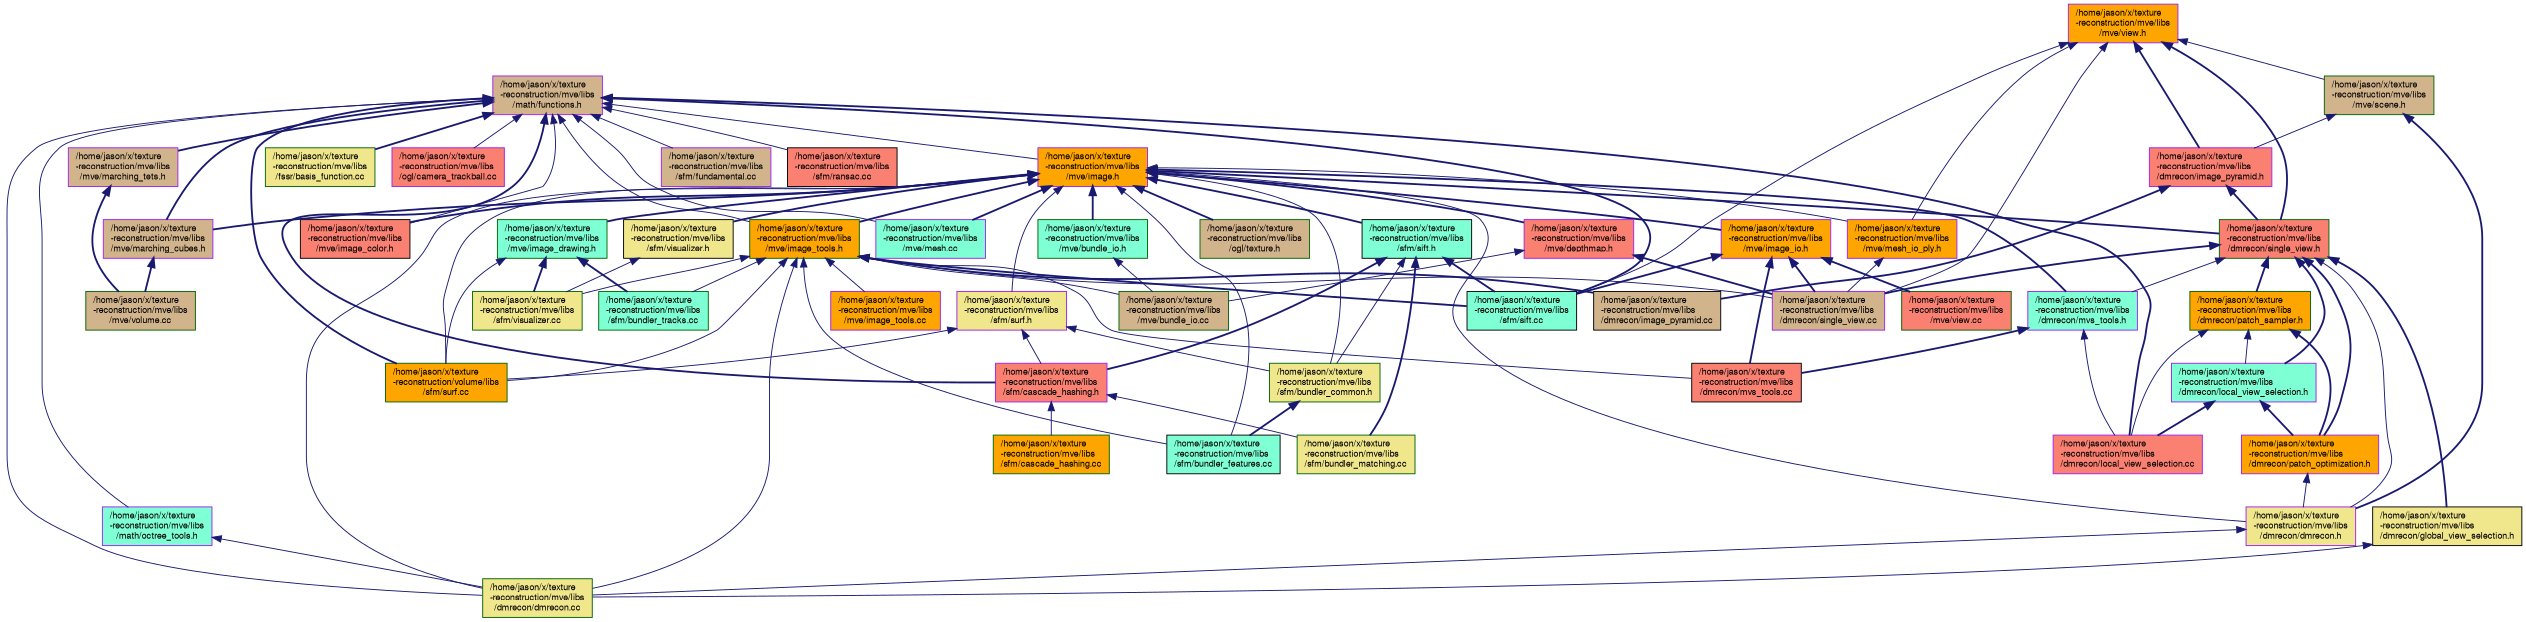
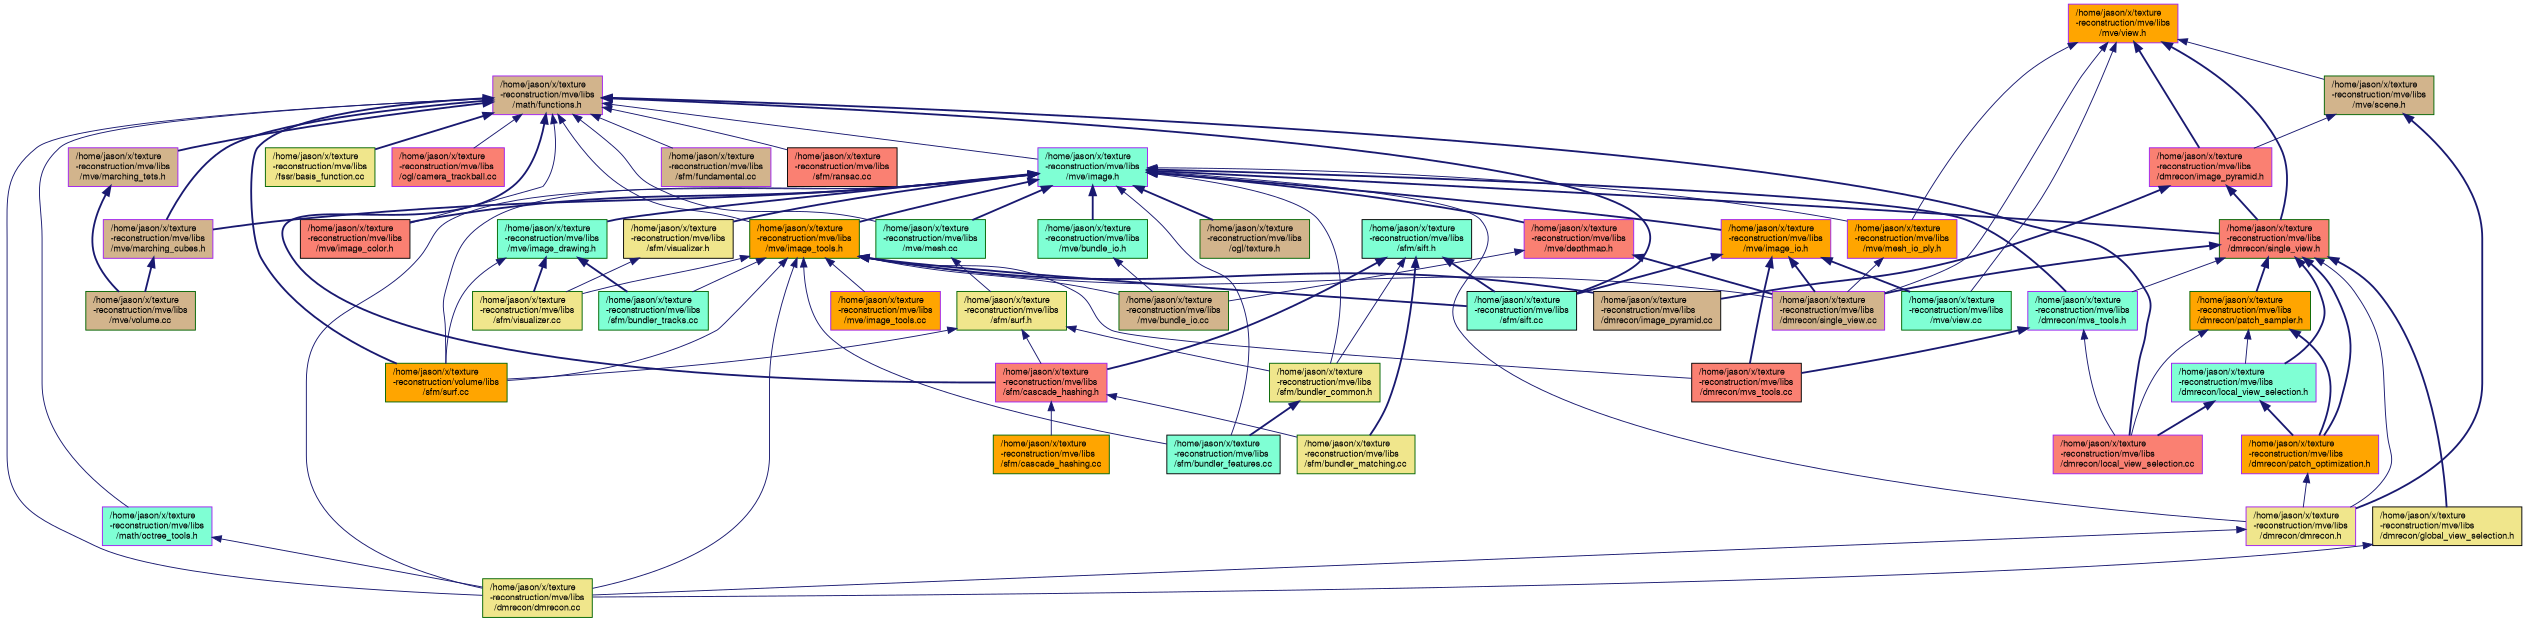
edge "/home/jason/x/texture -reconstruction/mve/libs /sfm/sift.cc" -> "/home/jason/x/texture -reconstruction/mve/libs /mve/view.h": now "/home/jason/x/texture -reconstruction/mve/libs /mve/view.cc" -> "/home/jason/x/texture -reconstruction/mve/libs /mve/view.h"
node "/home/jason/x/texture -reconstruction/mve/libs /mve/image.h": fillcolor orange -> aquamarine
edge "/home/jason/x/texture -reconstruction/mve/libs /sfm/sift.h" -> "/home/jason/x/texture -reconstruction/mve/libs /mve/image.h": removed
edge "/home/jason/x/texture -reconstruction/mve/libs /sfm/surf.h" -> "/home/jason/x/texture -reconstruction/mve/libs /mve/image.h": now "/home/jason/x/texture -reconstruction/mve/libs /sfm/surf.h" -> "/home/jason/x/texture -reconstruction/mve/libs /mve/mesh.cc"
node "/home/jason/x/texture -reconstruction/mve/libs /mve/mesh.cc": color purple -> darkgreen
node "/home/jason/x/texture -reconstruction/mve/libs /sfm/surf.h": color purple -> darkgreen
node "/home/jason/x/texture -reconstruction/mve/libs /mve/view.cc": fillcolor salmon -> aquamarine
